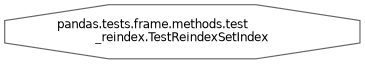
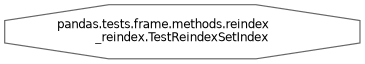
node "pandas.tests.frame.methods.test _reindex.TestReindexSetIndex": label "pandas.tests.frame.methods.test _reindex.TestReindexSetIndex" -> "pandas.tests.frame.methods.reindex _reindex.TestReindexSetIndex"
